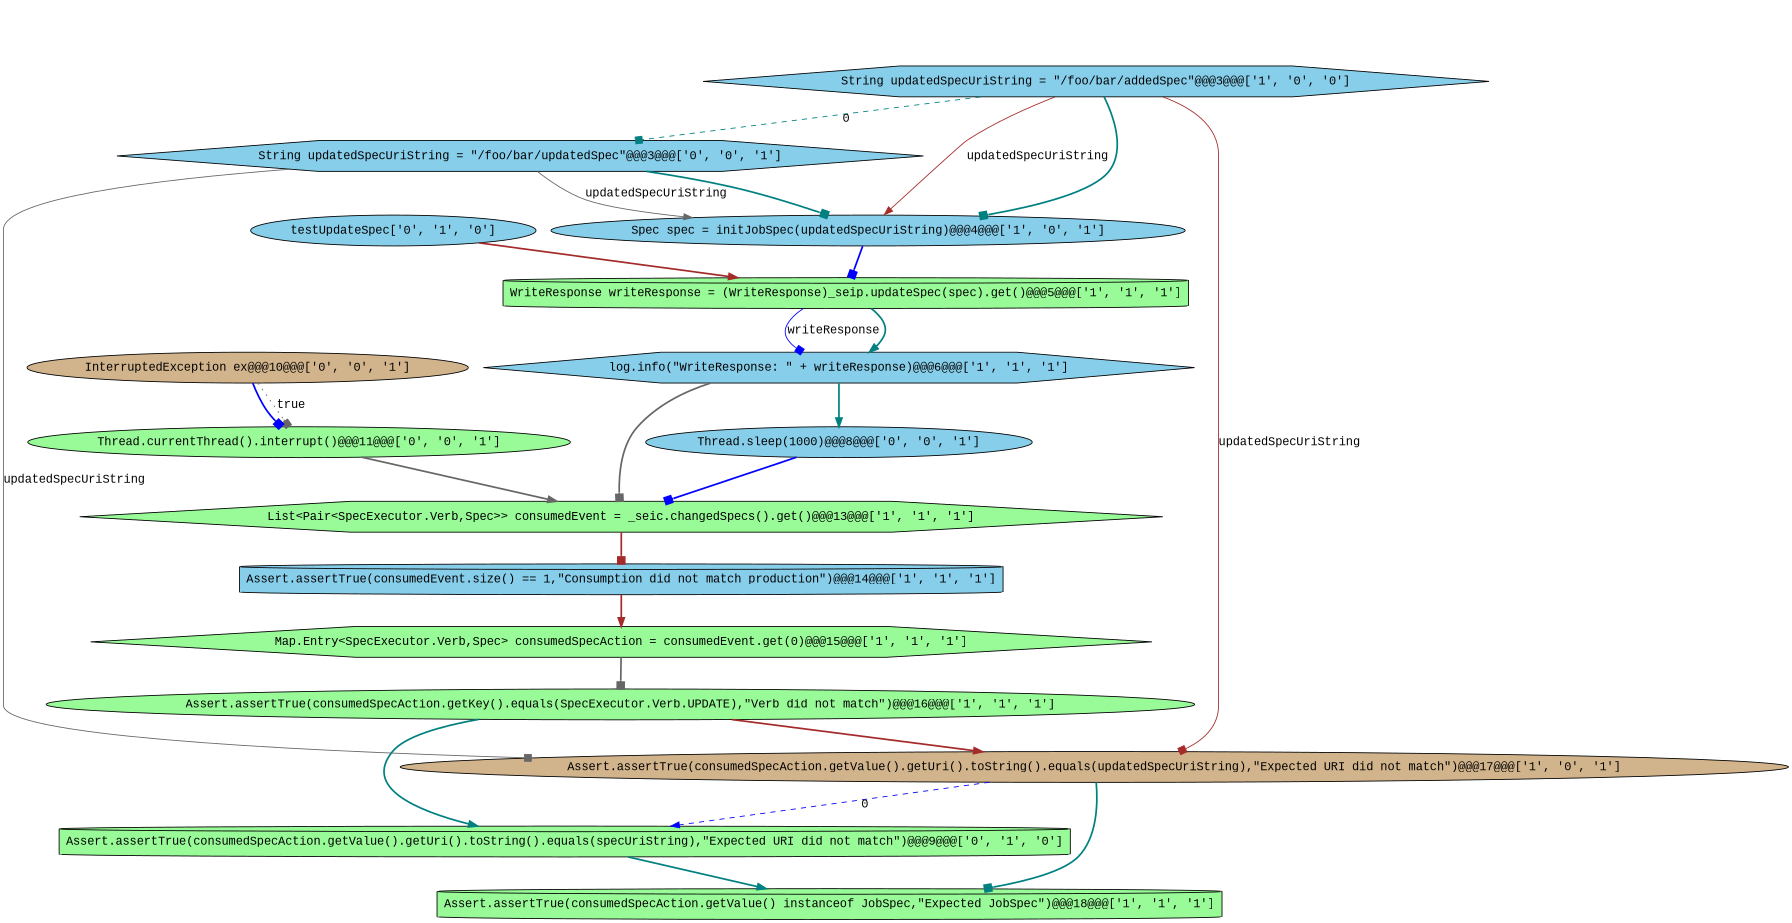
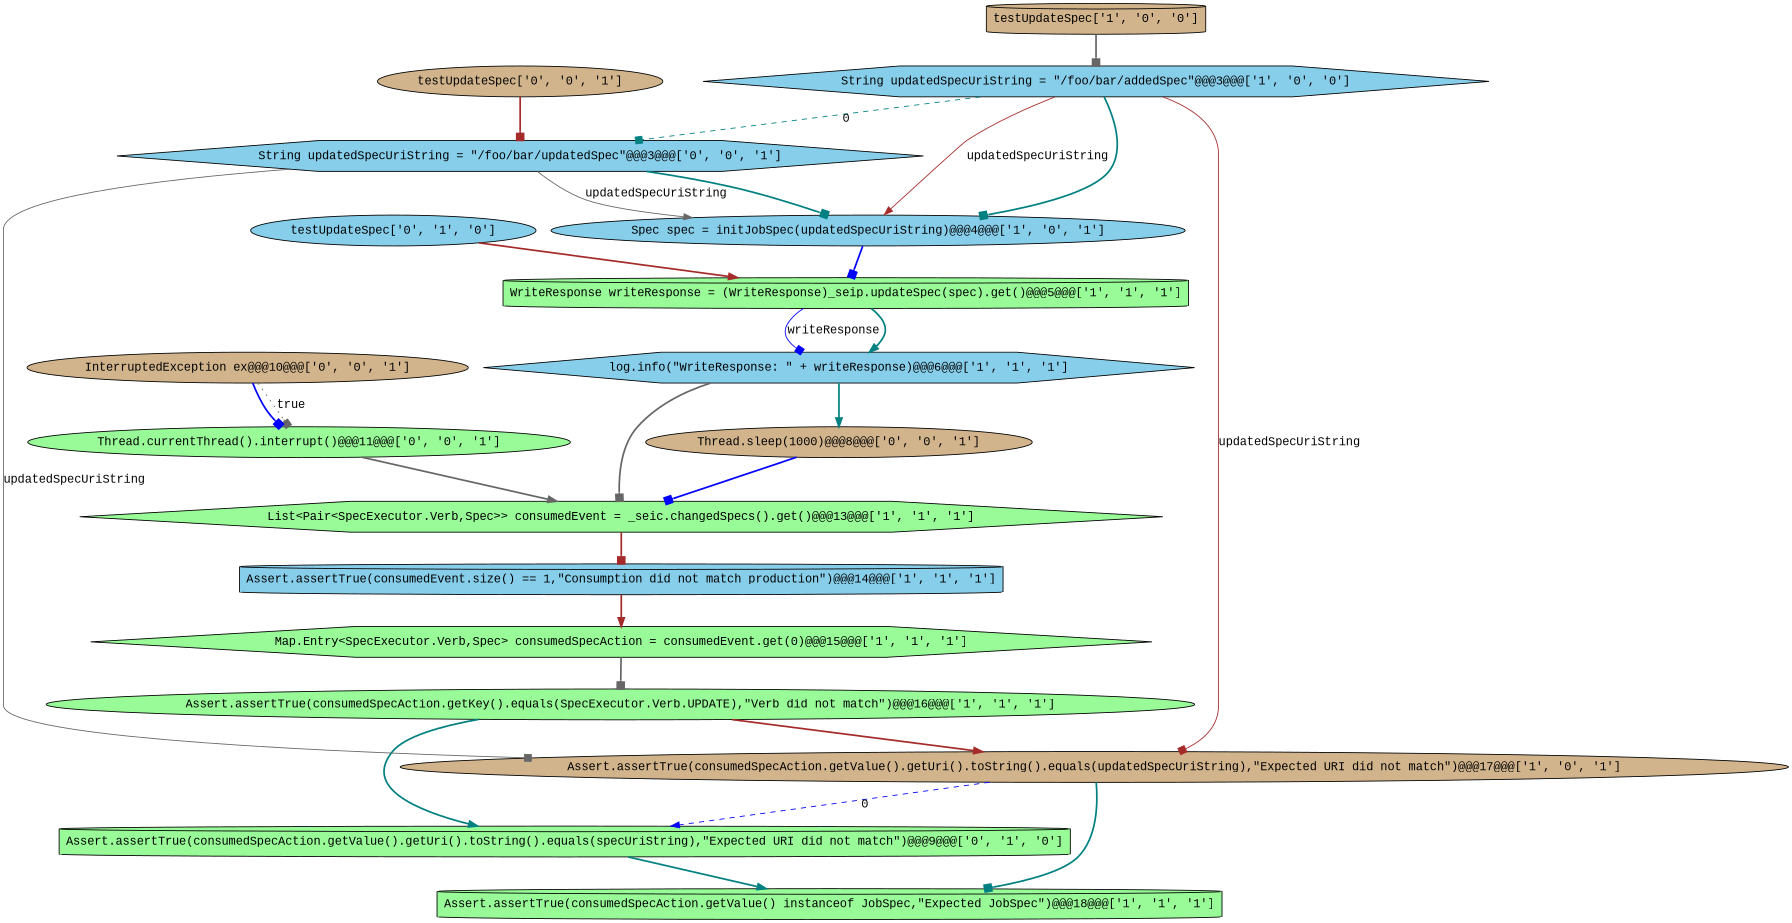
node "testUpdateSpec['1', '0', '0']": added
node "testUpdateSpec['0', '0', '1']": added
node "Thread.sleep(1000)@@@8@@@['0', '0', '1']": fillcolor skyblue -> tan
